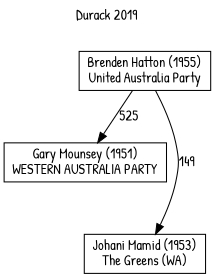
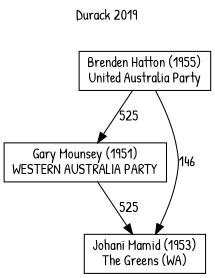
edge "Brenden Hatton (1955) United Australia Party" -> "Johani Mamid (1953) The Greens (WA)": label "149" -> "146"
edge "Gary Mounsey (1951) WESTERN AUSTRALIA PARTY" -> "Johani Mamid (1953) The Greens (WA)": added, label "525"
